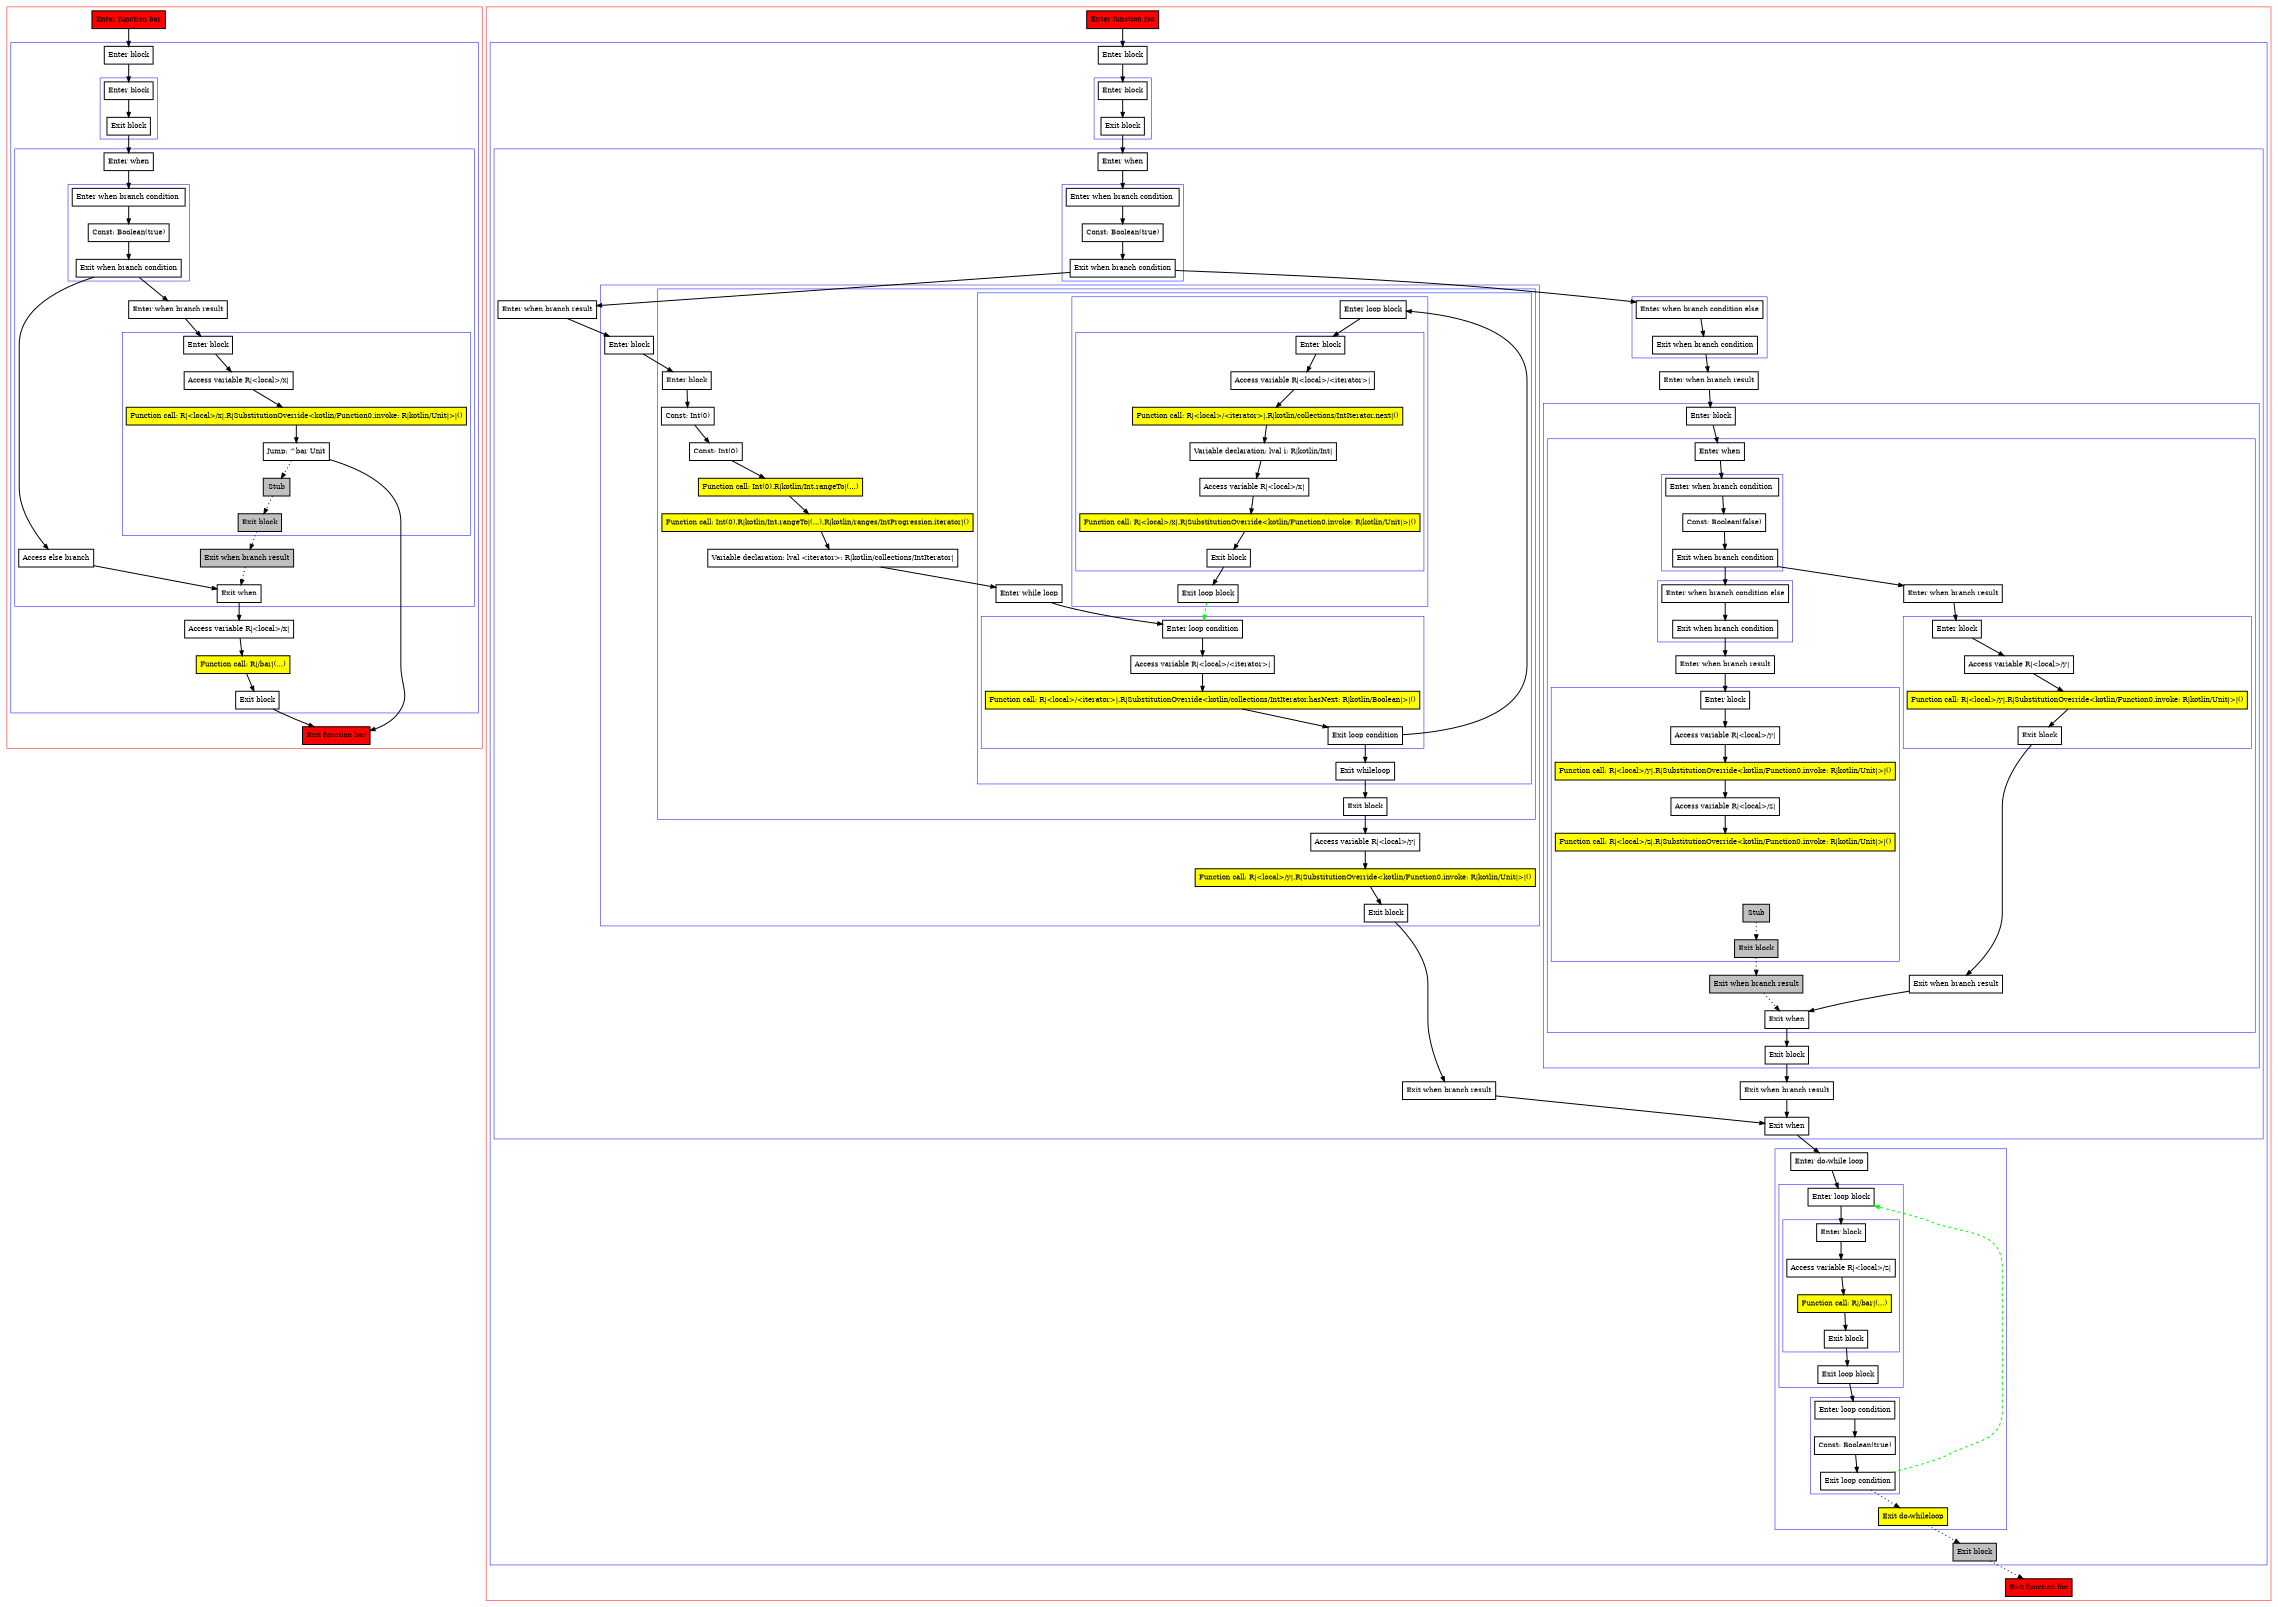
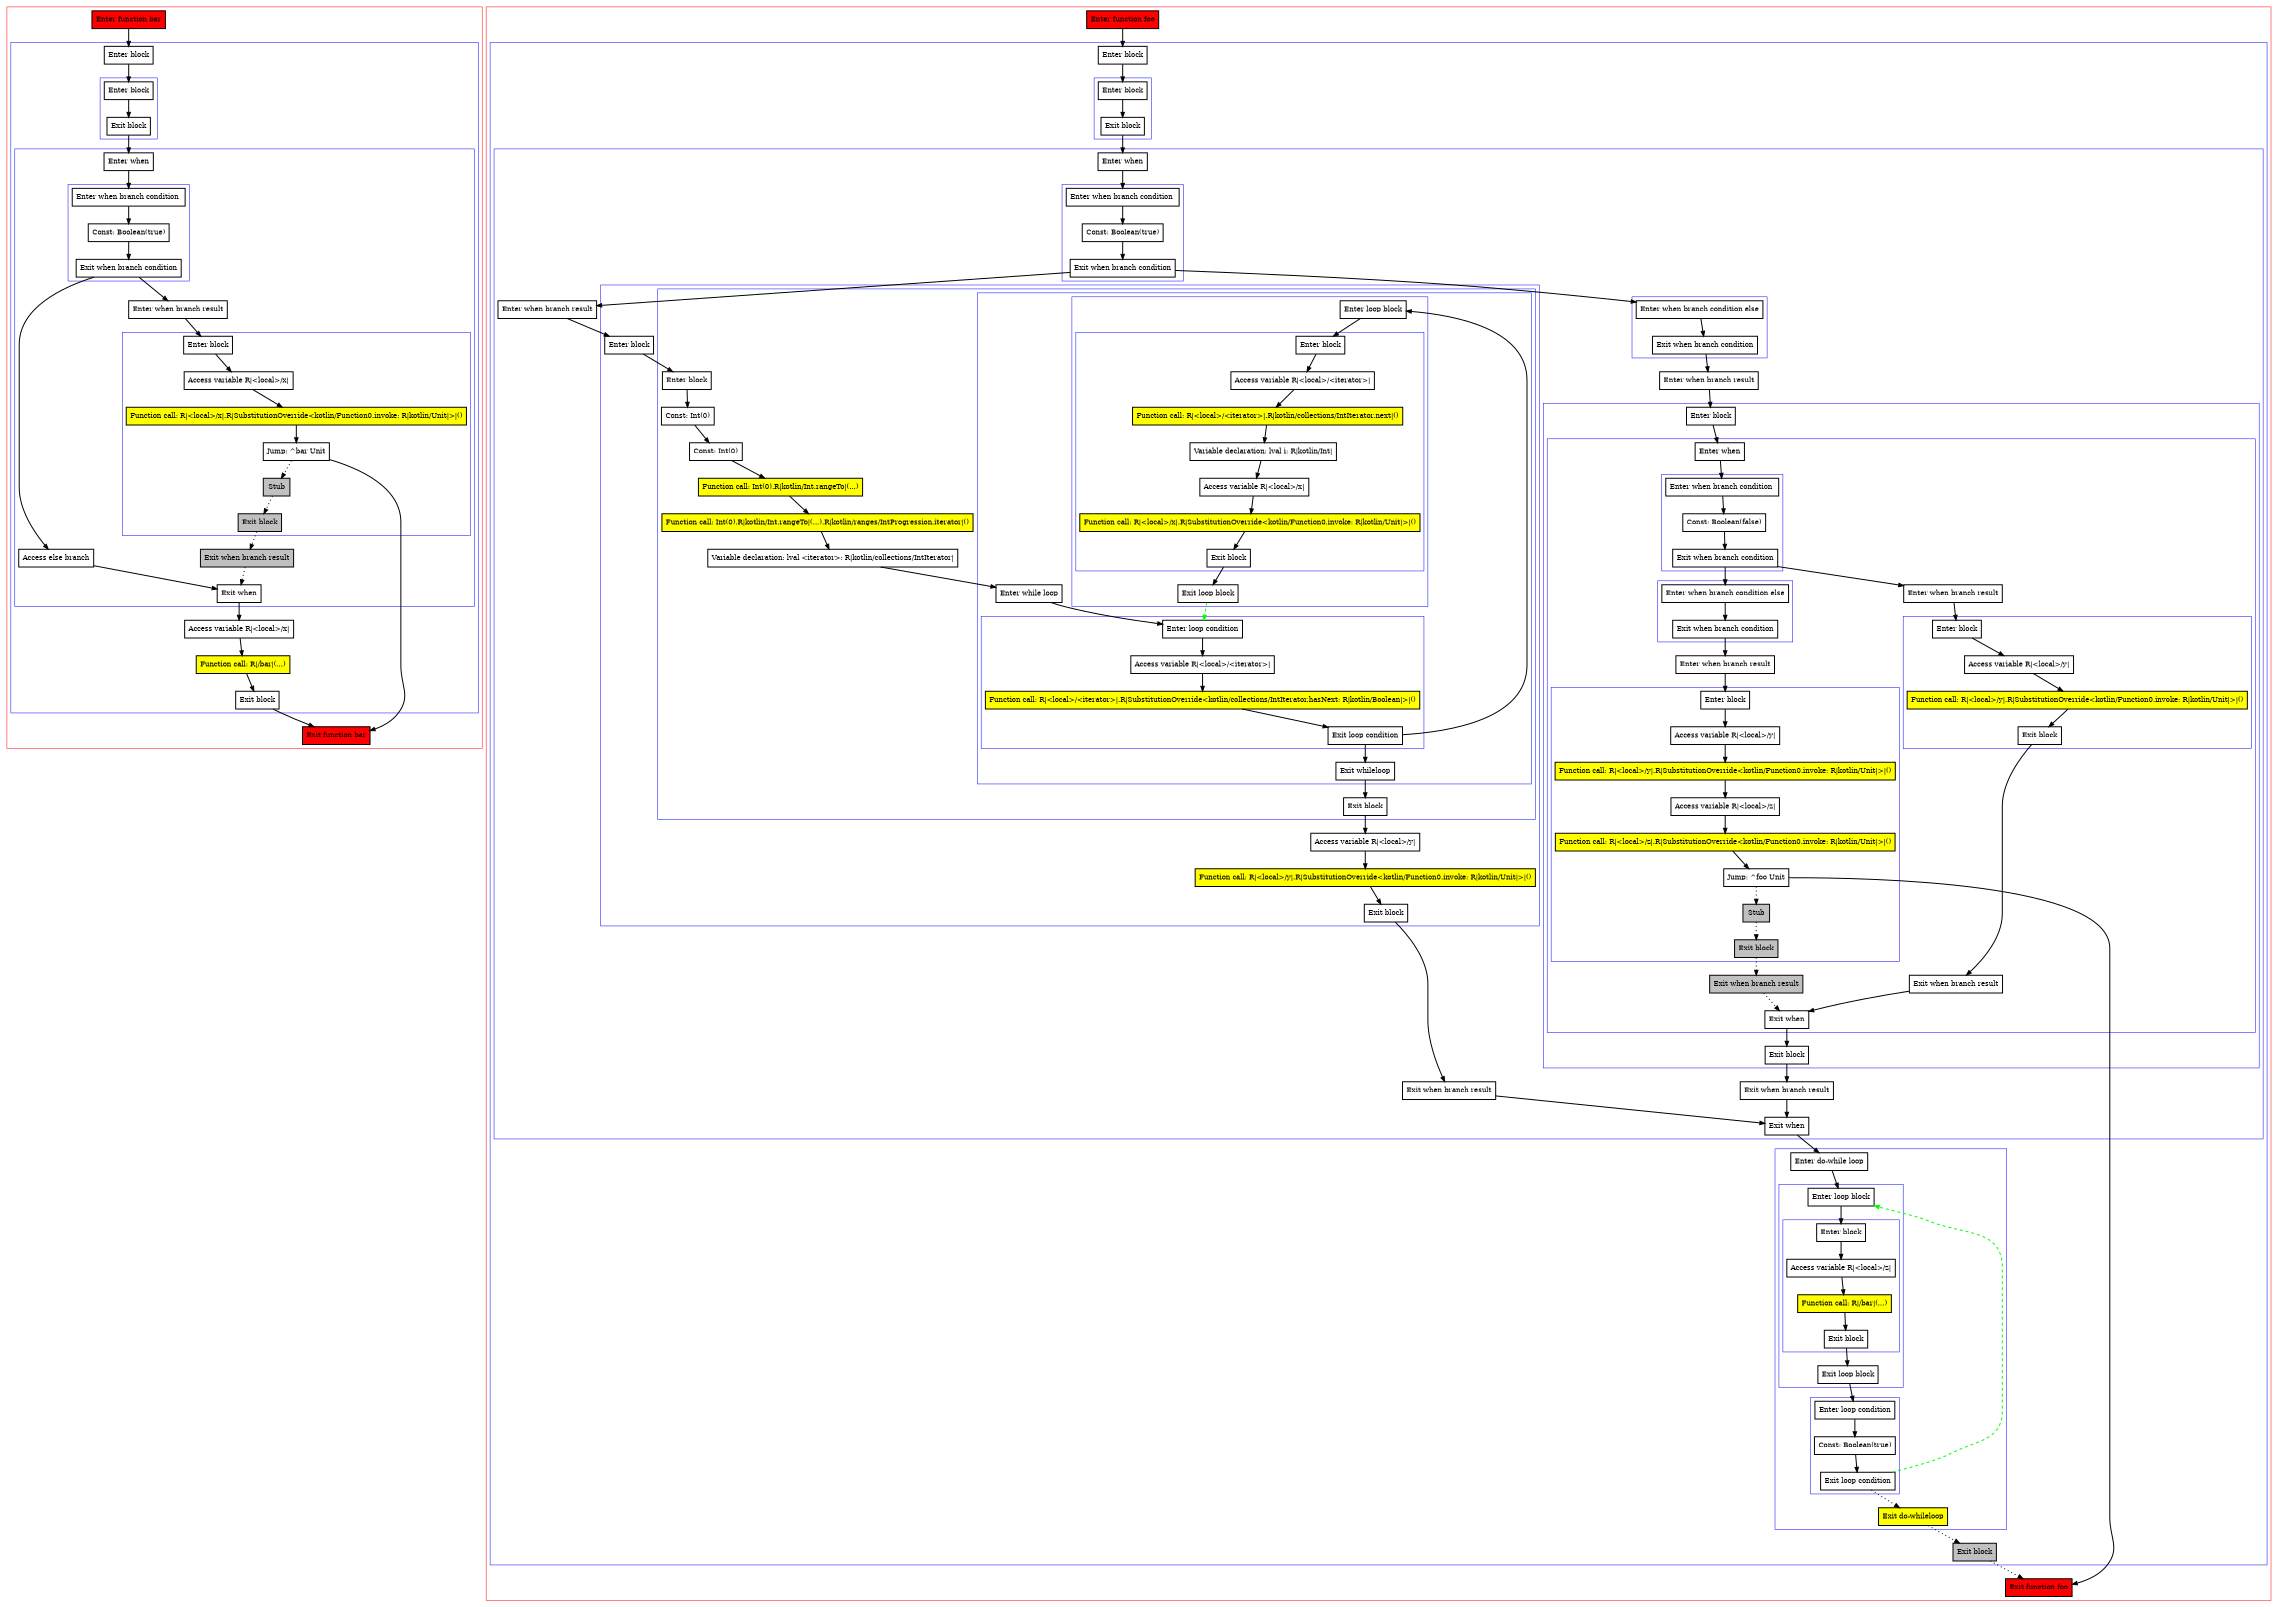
node "Jump: ^foo Unit": added
